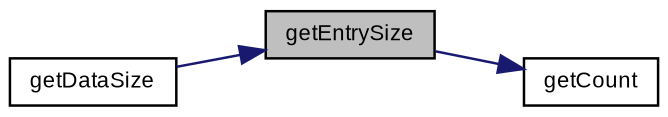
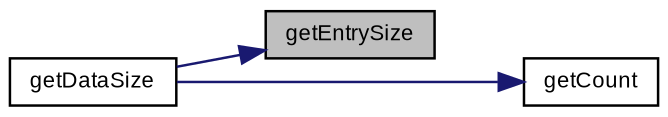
edge "getEntrySize" -> "getCount": now "getDataSize" -> "getCount"
